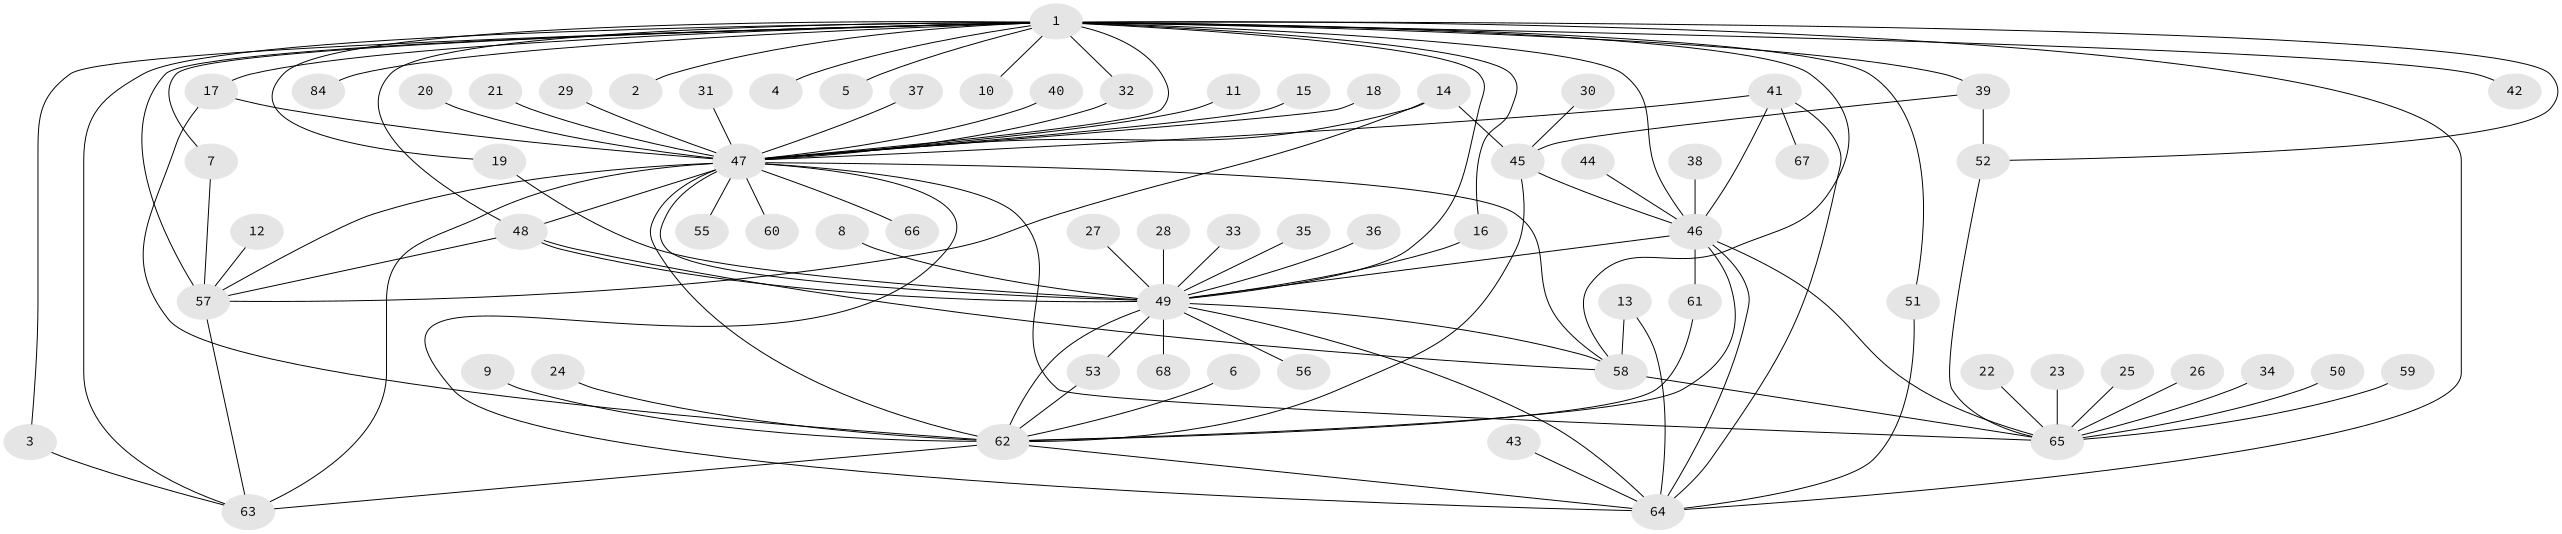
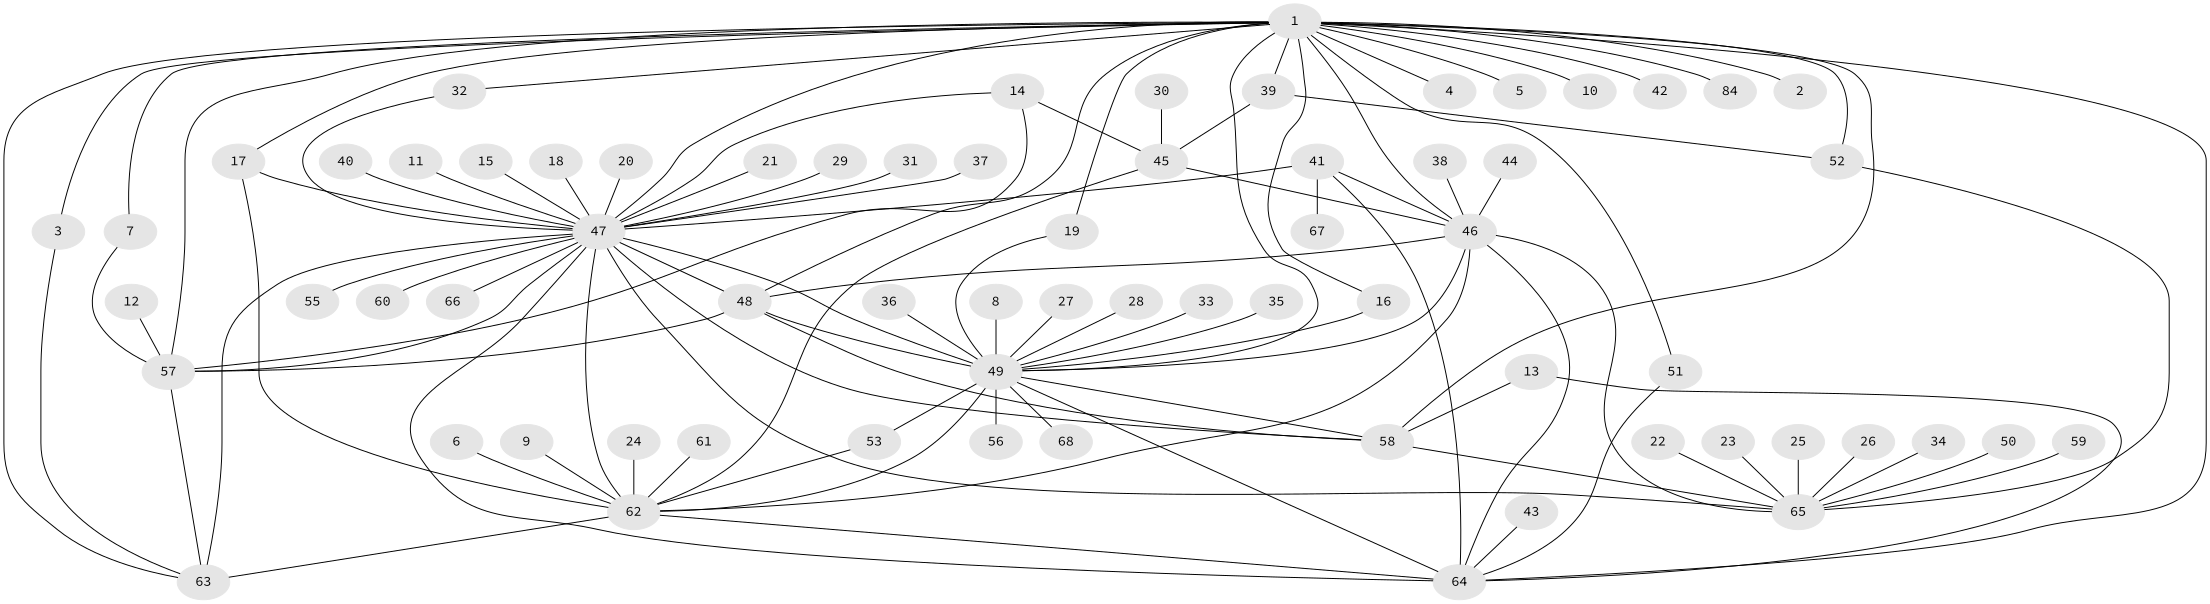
edge "46" -- "61": now "46" -- "48"
